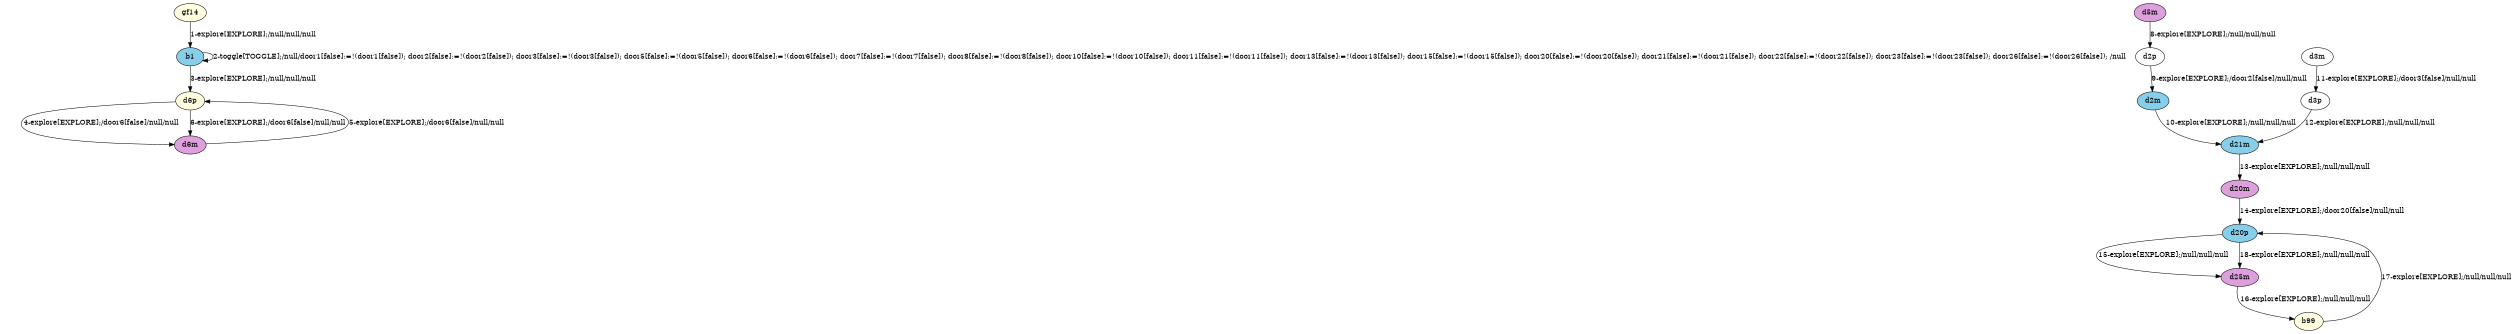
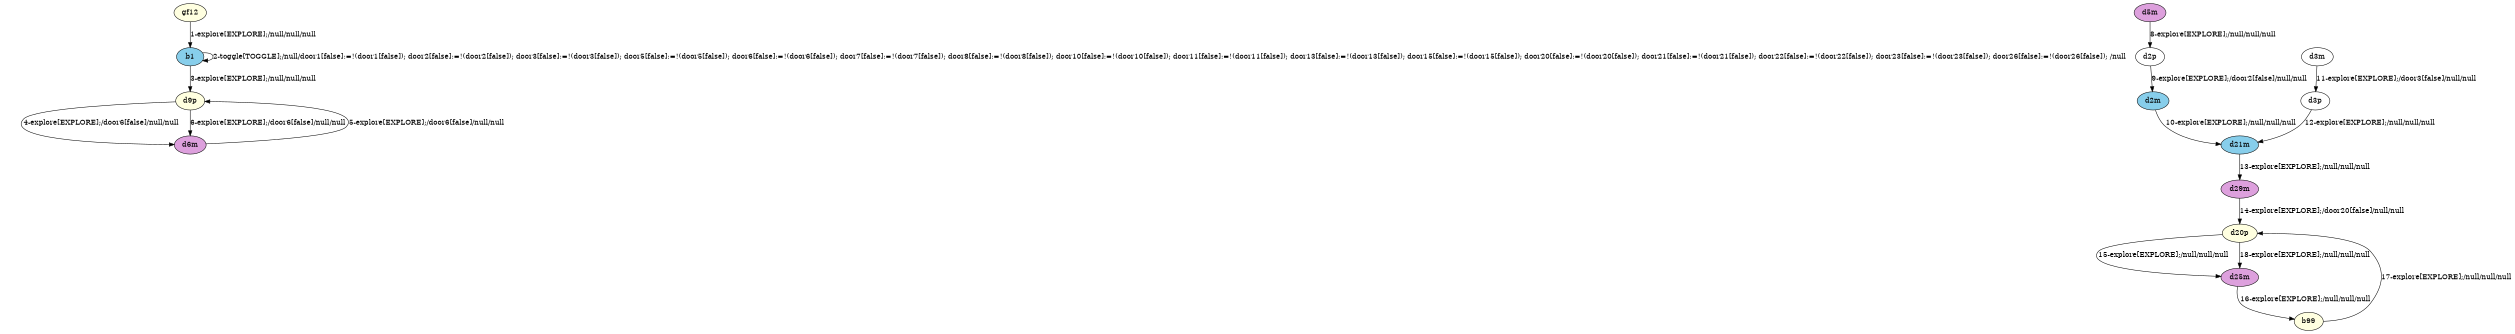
node "gf14": label "gf14" -> "gf12"
node "d6p": label "d6p" -> "d9p"
node "d20m": label "d20m" -> "d29m"
node "d20p": fillcolor skyblue -> lightyellow
